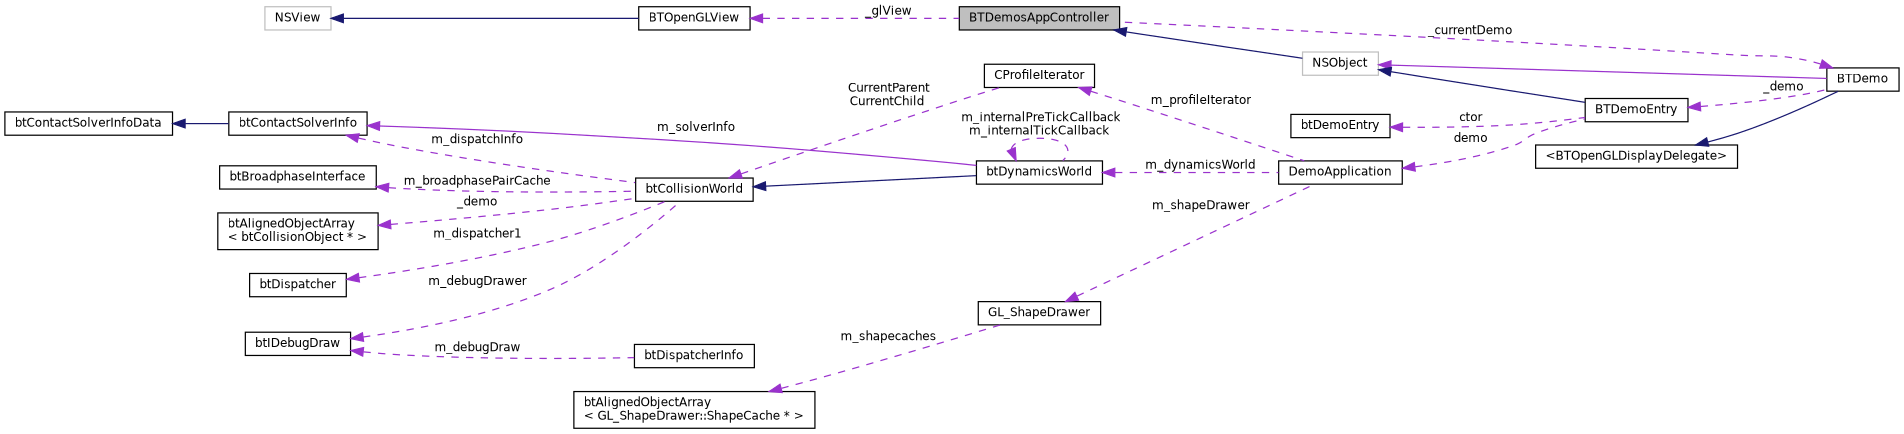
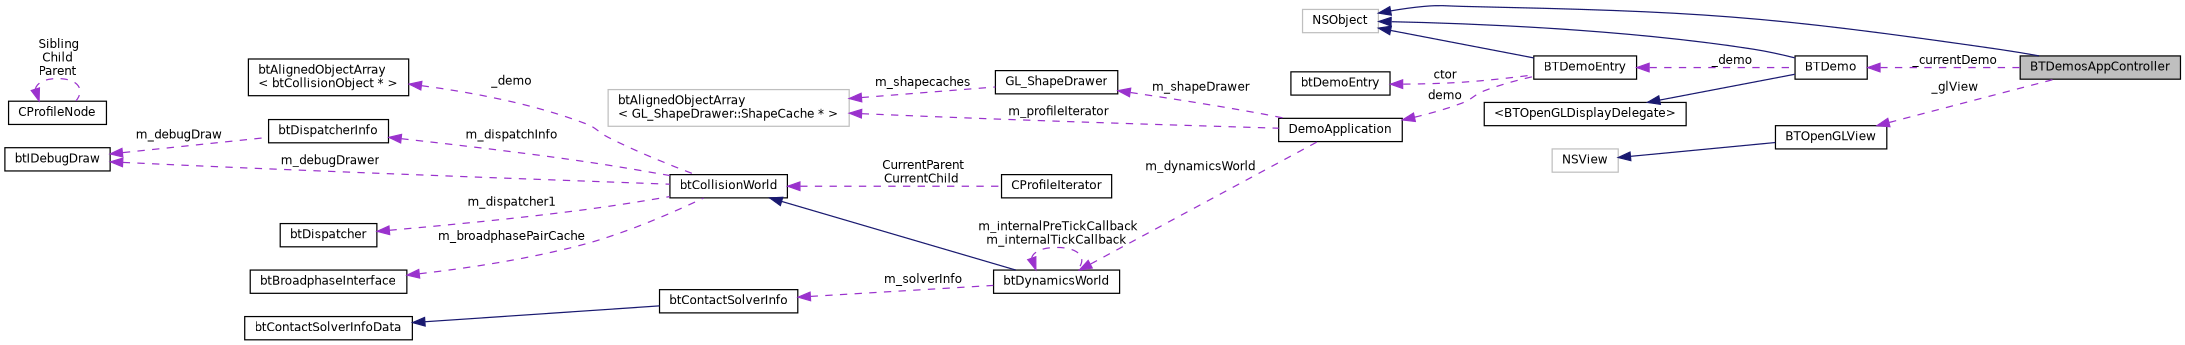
edge "NSObject" -> "BTDemosAppController": reversed
edge "BTDemo" -> "NSObject": color darkorchid3 -> midnightblue
node "CProfileNode": added
edge "DemoApplication" -> "CProfileIterator": now "DemoApplication" -> "btAlignedObjectArray < GL_ShapeDrawer::ShapeCache * >"
edge "btDynamicsWorld" -> "btContactSolverInfo": style solid -> dashed
edge "btCollisionWorld" -> "btContactSolverInfo": now "btCollisionWorld" -> "btDispatcherInfo"
node "btAlignedObjectArray < GL_ShapeDrawer::ShapeCache * >": color black -> grey75
